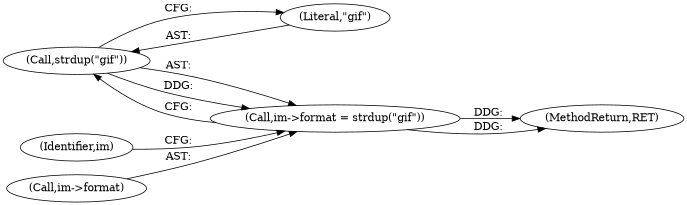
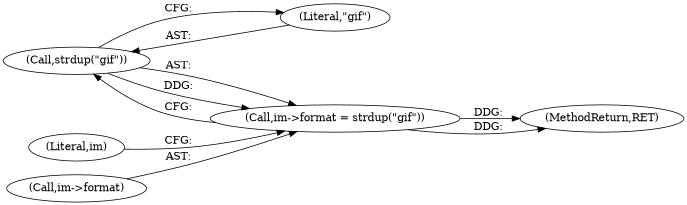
node "(Identifier,im)": label "(Identifier,im)" -> "(Literal,im)"
